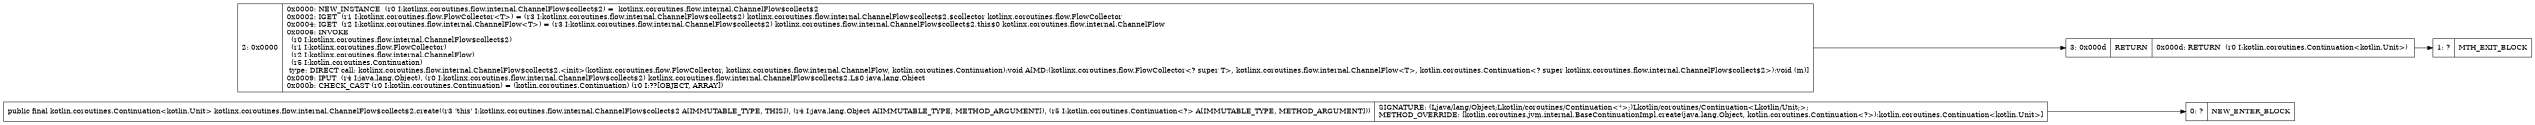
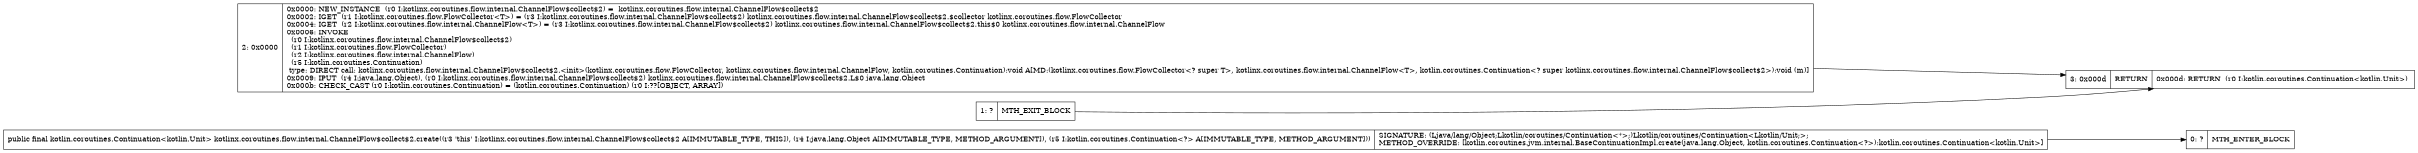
edge "3: 0x000d" -> "1: ?": reversed
node "0: ?": text "NEW_ENTER_BLOCK" -> "MTH_ENTER_BLOCK"
